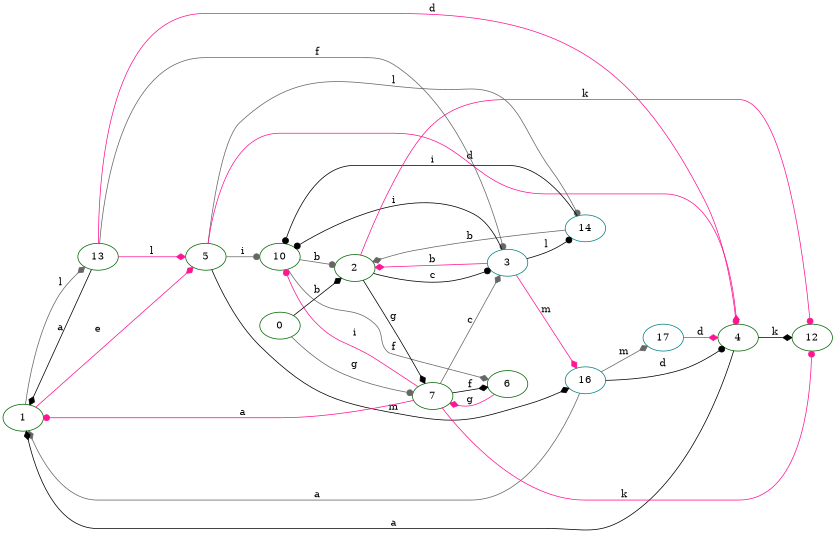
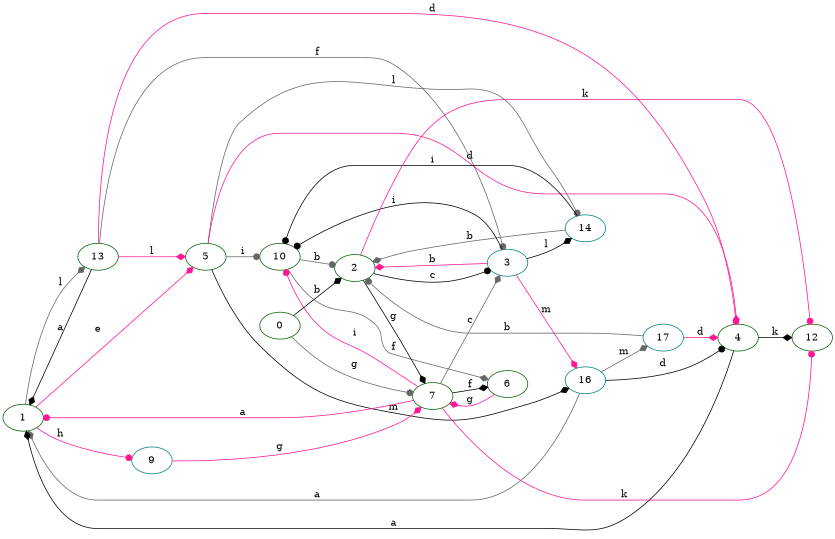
edge "3" -> "14": arrowhead dot -> diamond
edge "17" -> "2": added, label "b"
node "9": added
